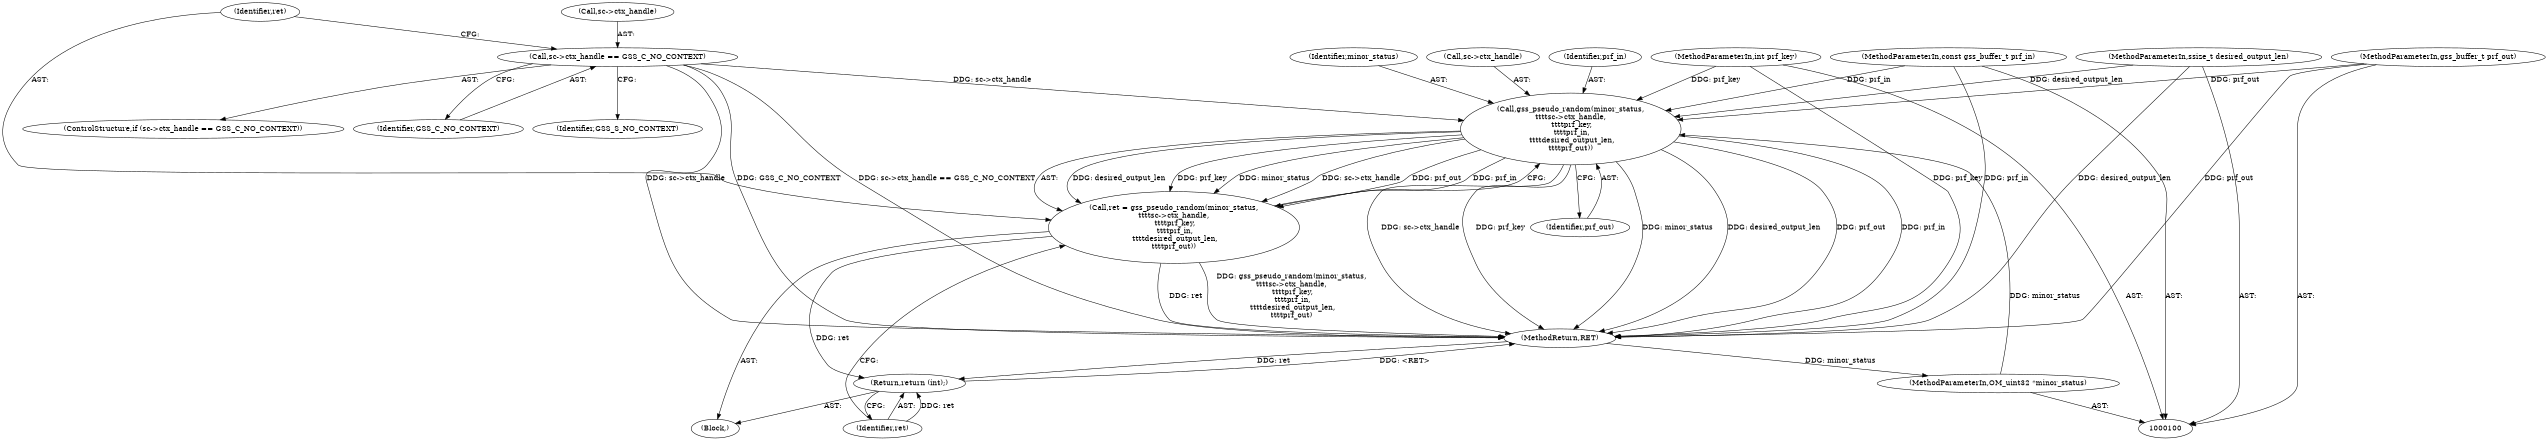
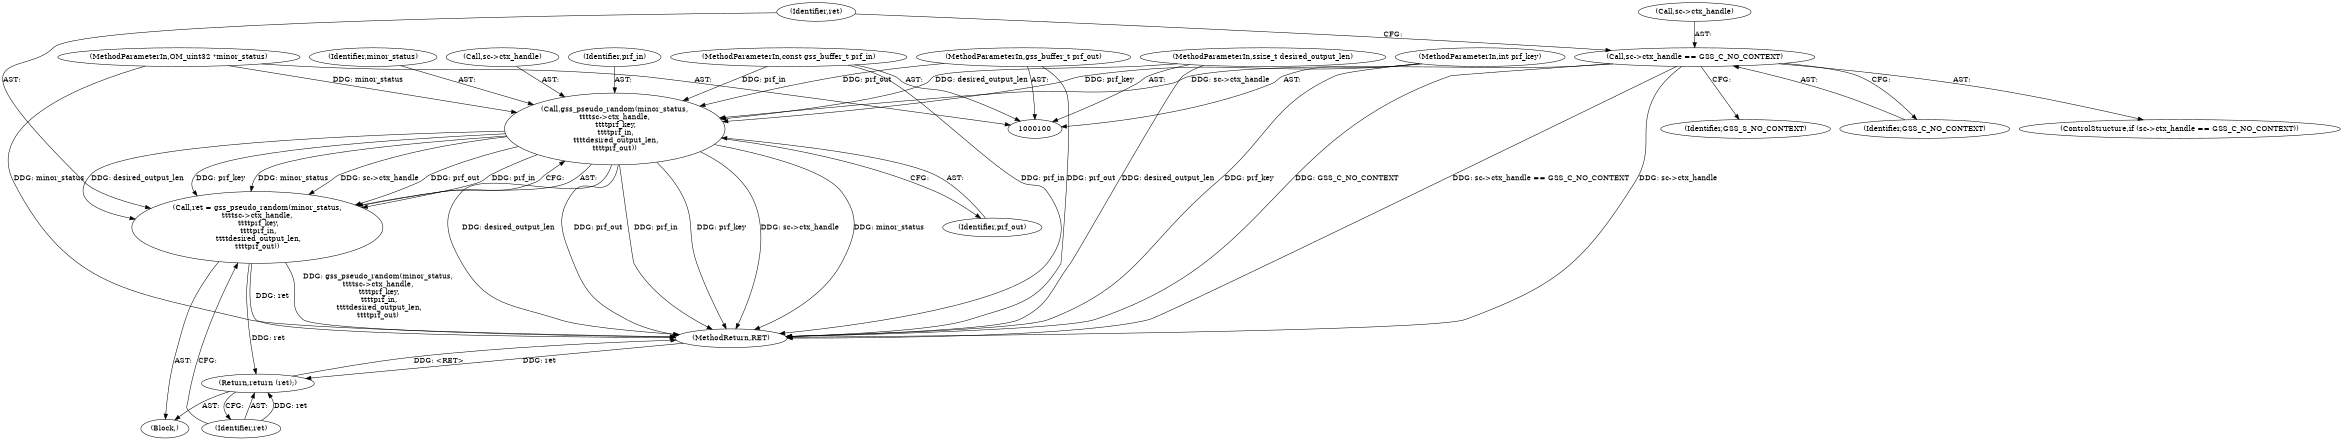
edge "(MethodReturn,RET)" -> "(MethodParameterIn,OM_uint32 *minor_status)": reversed
node "(Return,return (int);)": label "(Return,return (int);)" -> "(Return,return (ret);)"
